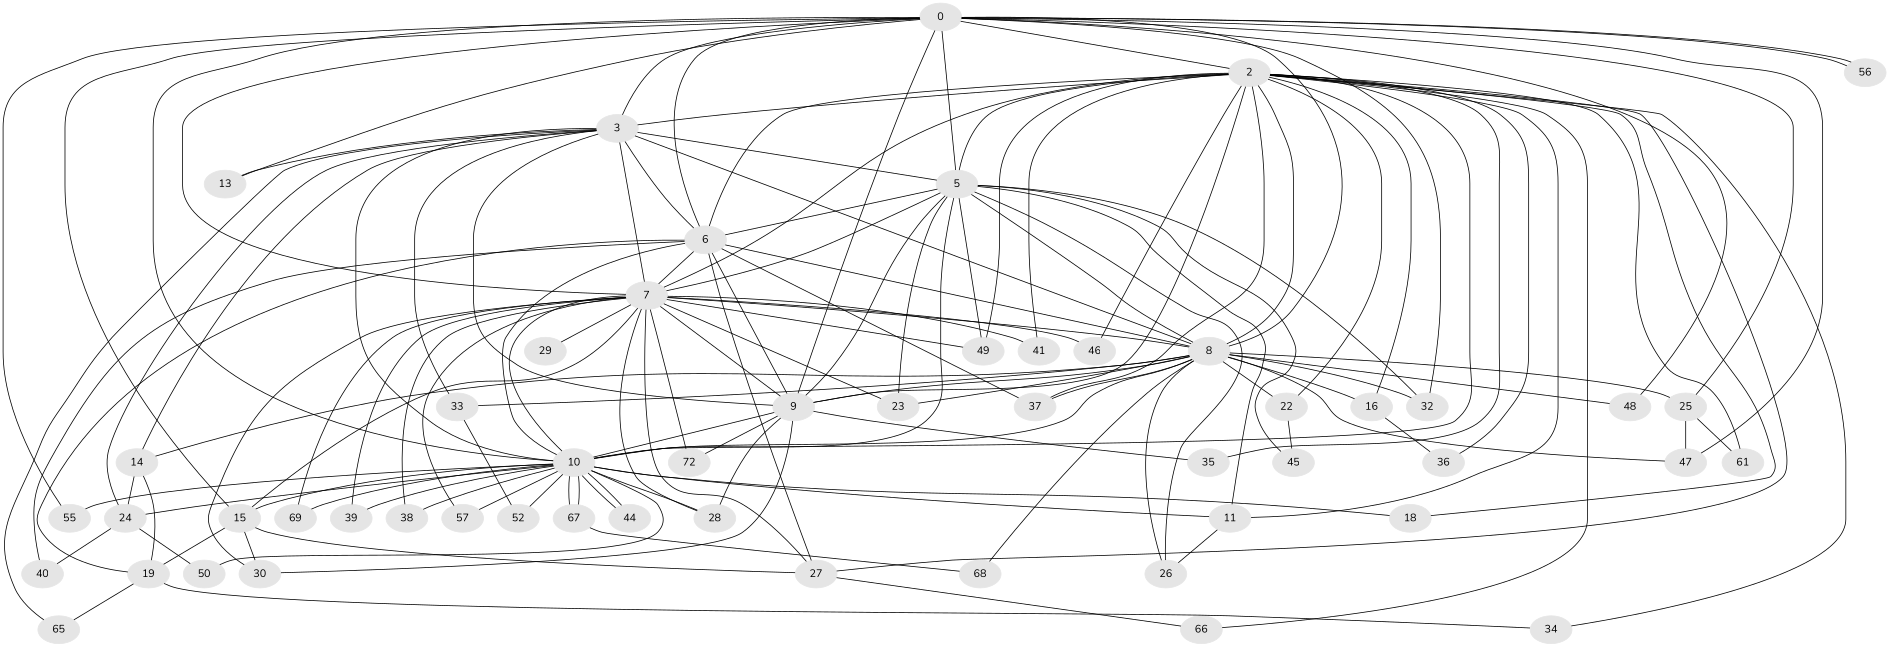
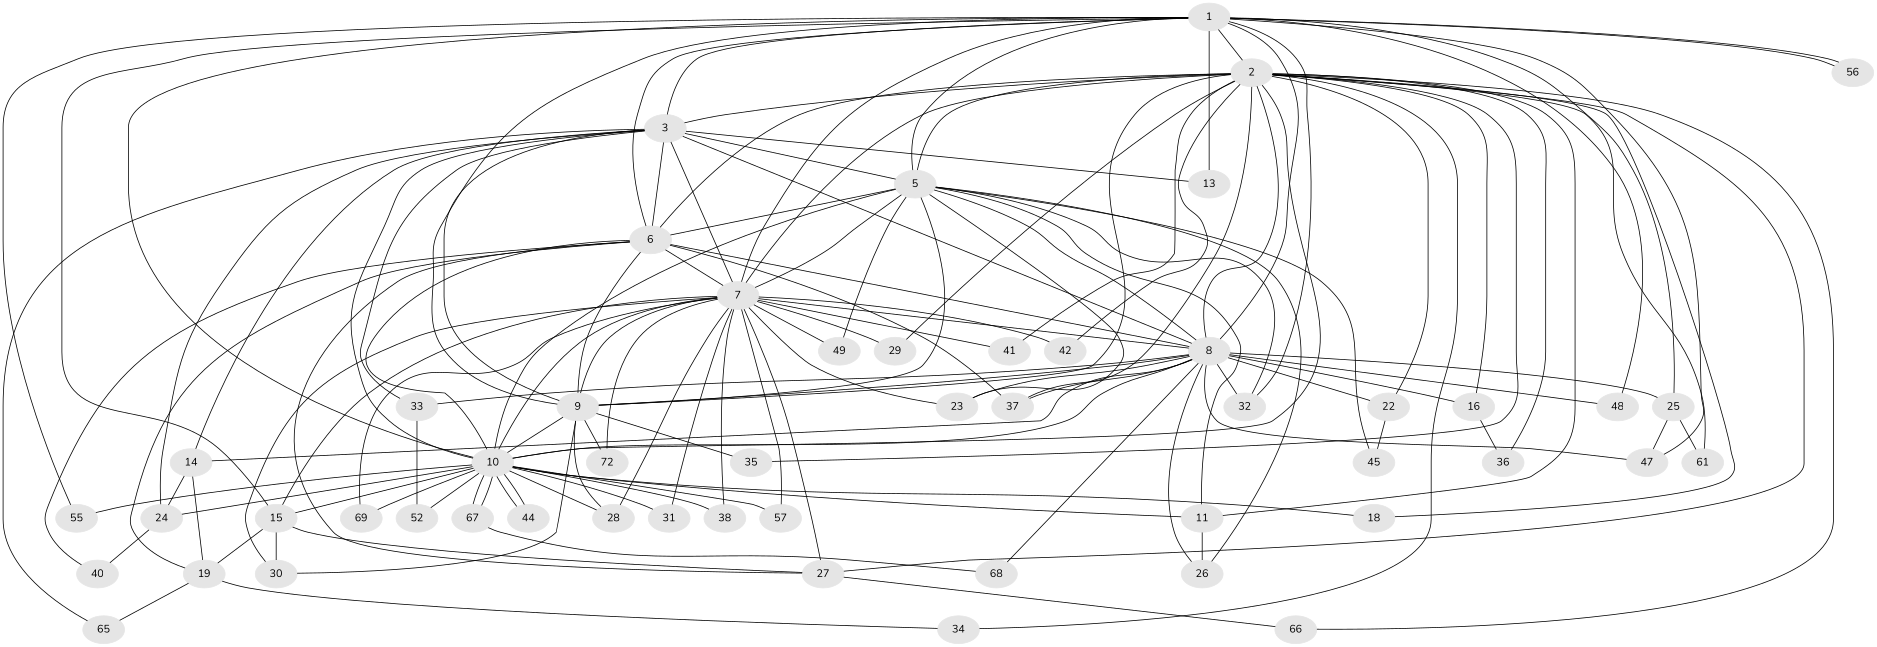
node "0": label "0" -> "1"
edge "2" -- "49": now "2" -- "29"
node "46": label "46" -> "42"
node "39": label "39" -> "31"
node "50": removed
